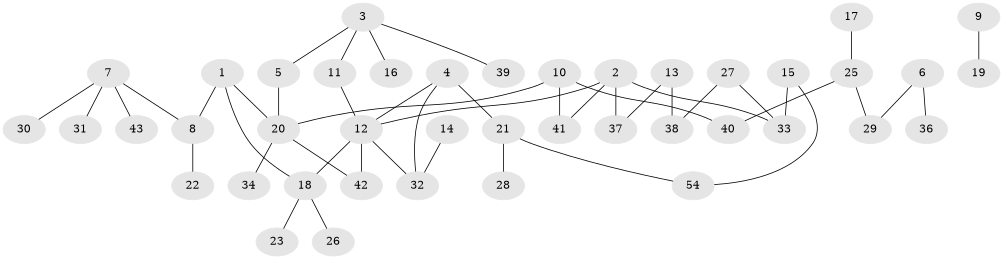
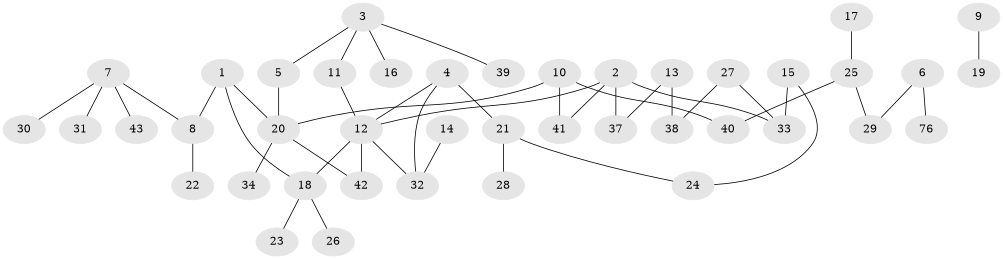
node "36": label "36" -> "76"
node "54": label "54" -> "24"
